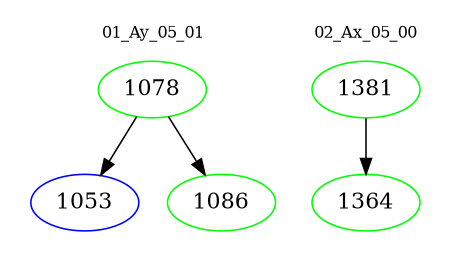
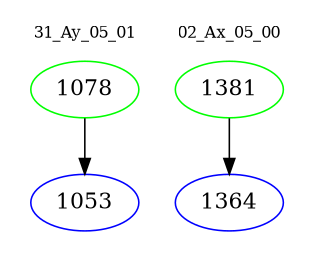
cluster "01_Ay_05_01": label "01_Ay_05_01" -> "31_Ay_05_01"
node "1086": removed
node "1364": color green -> blue
